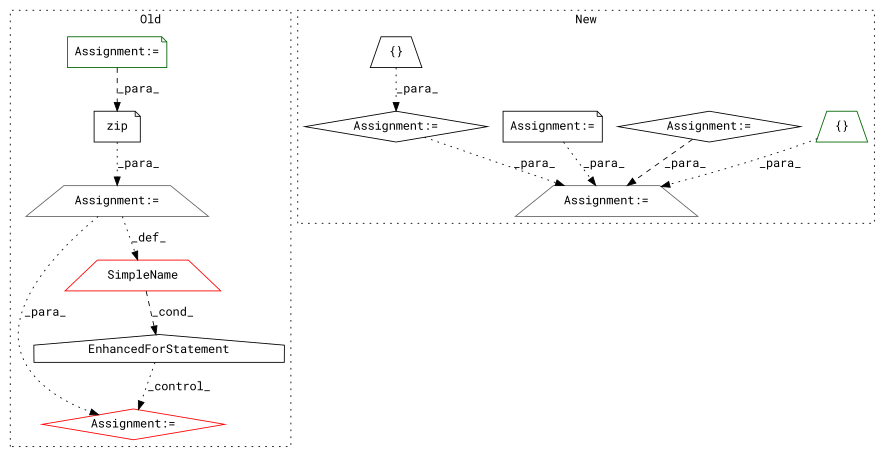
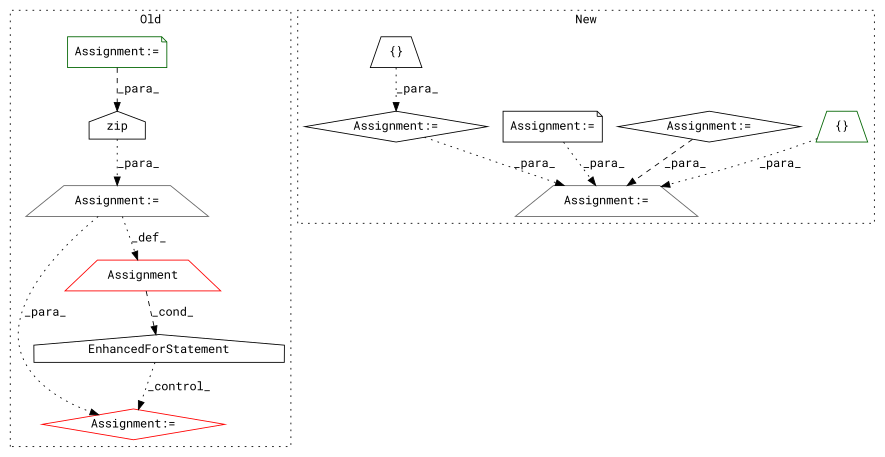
node "zip": shape note -> house
node "SimpleName": label "SimpleName" -> "Assignment"
